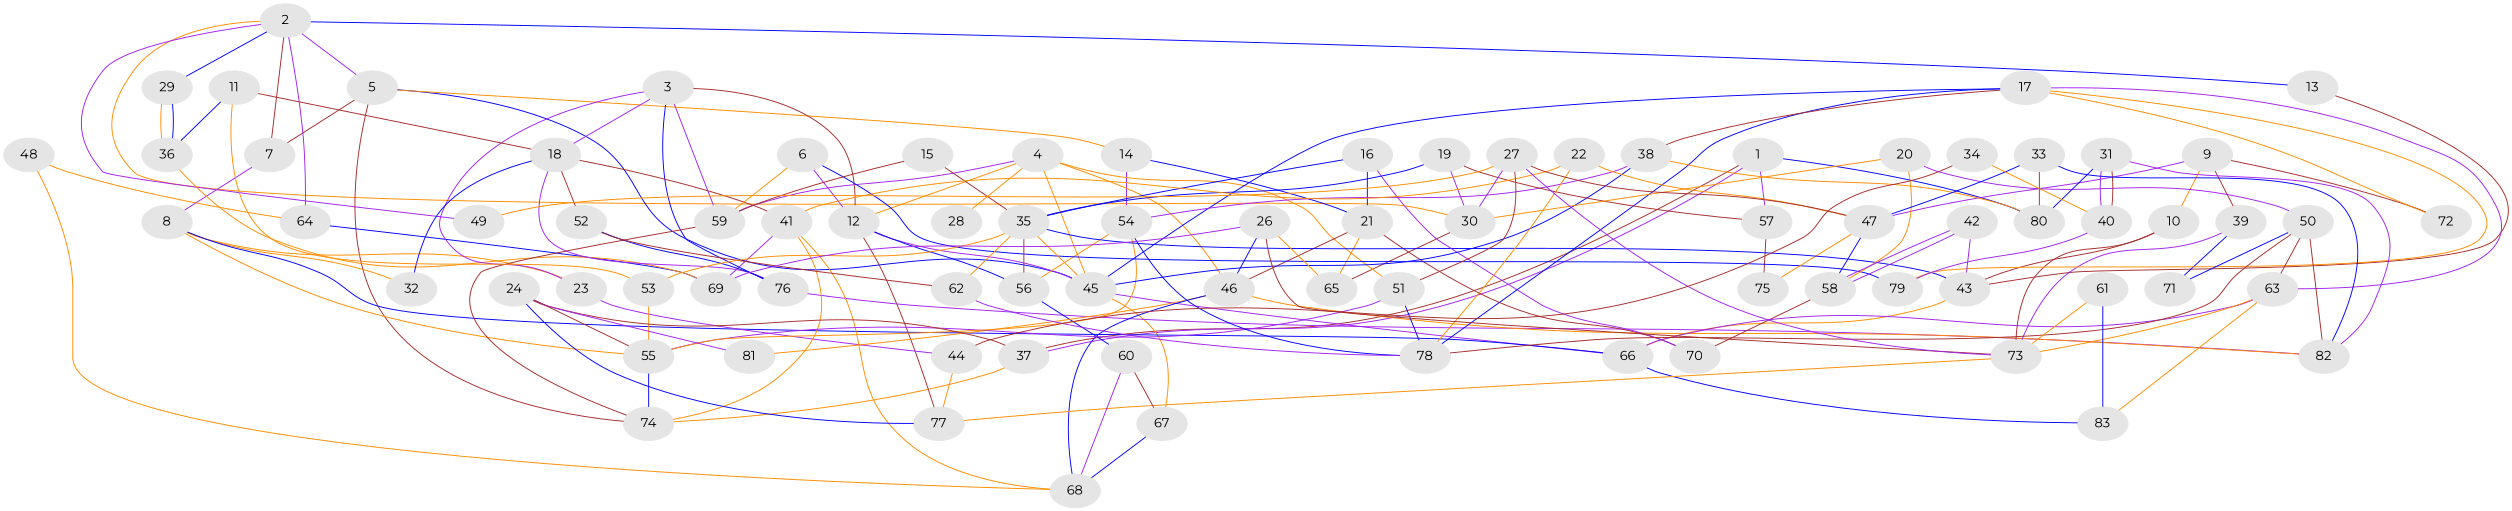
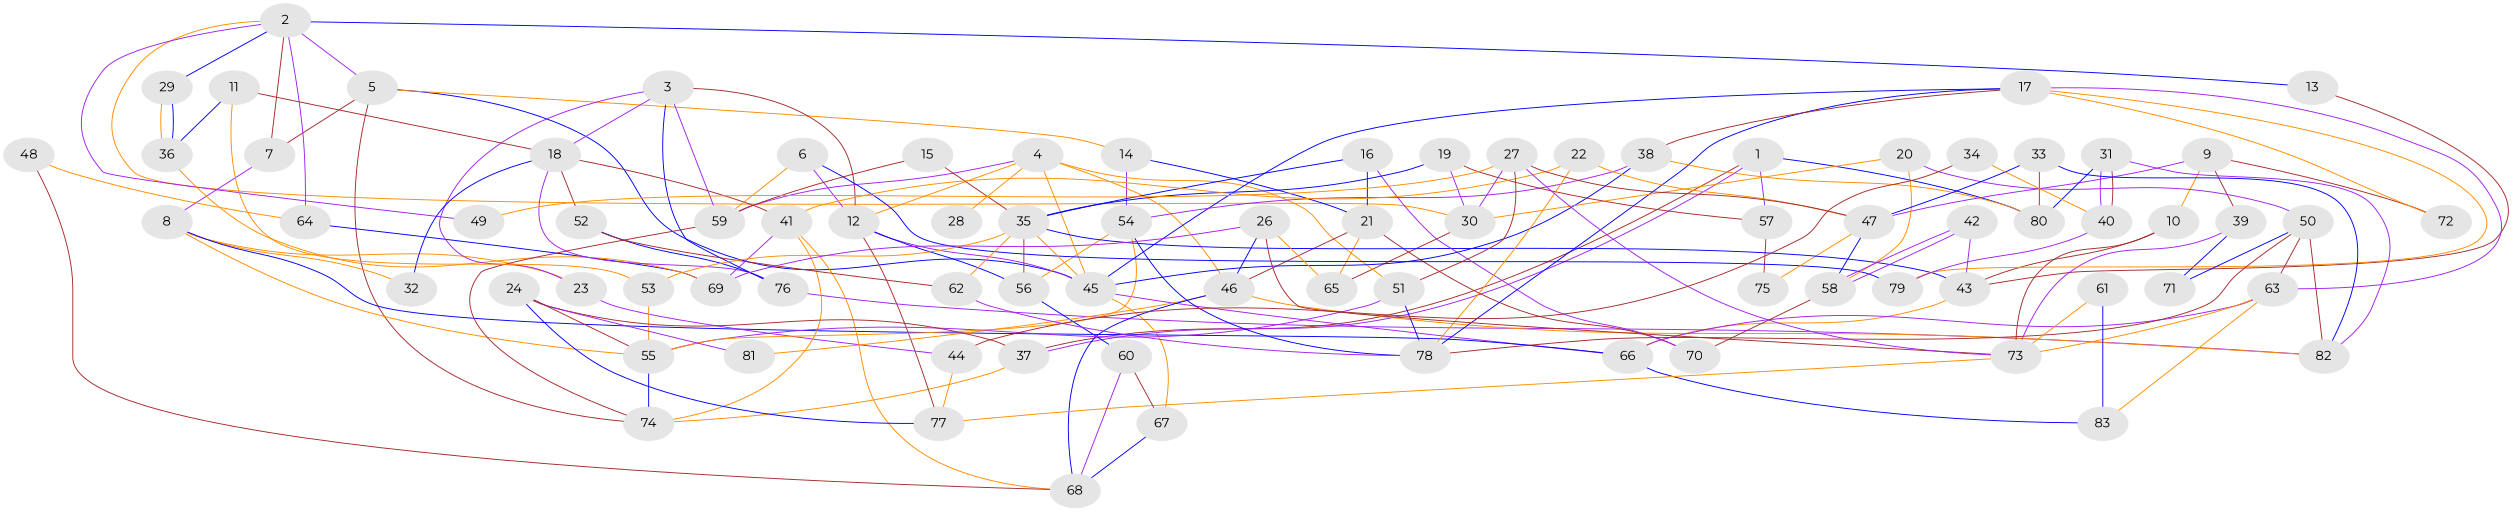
edge "48" -- "68": color darkorange -> brown
